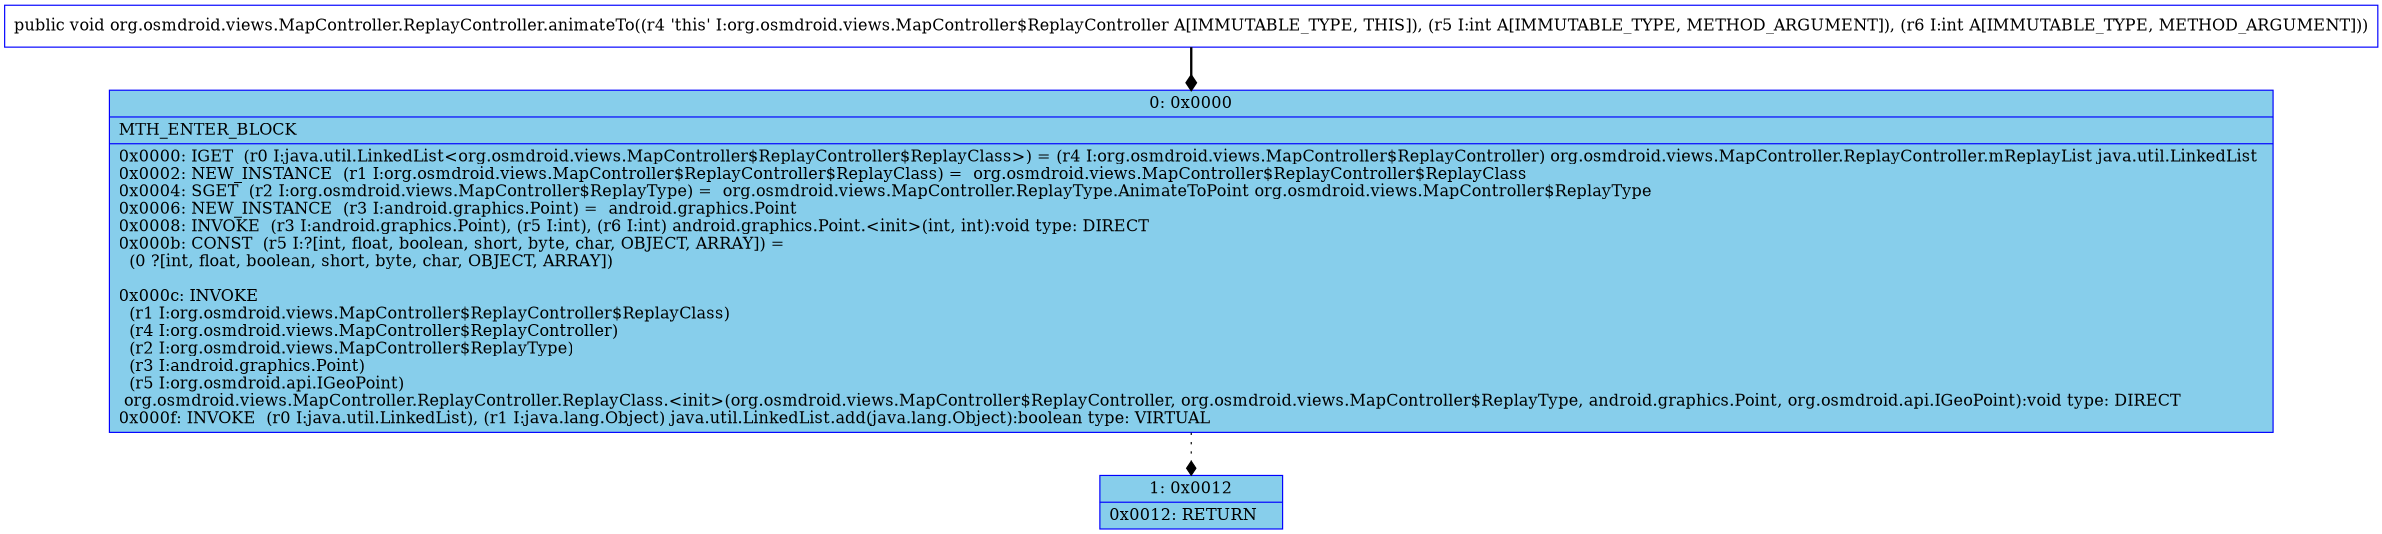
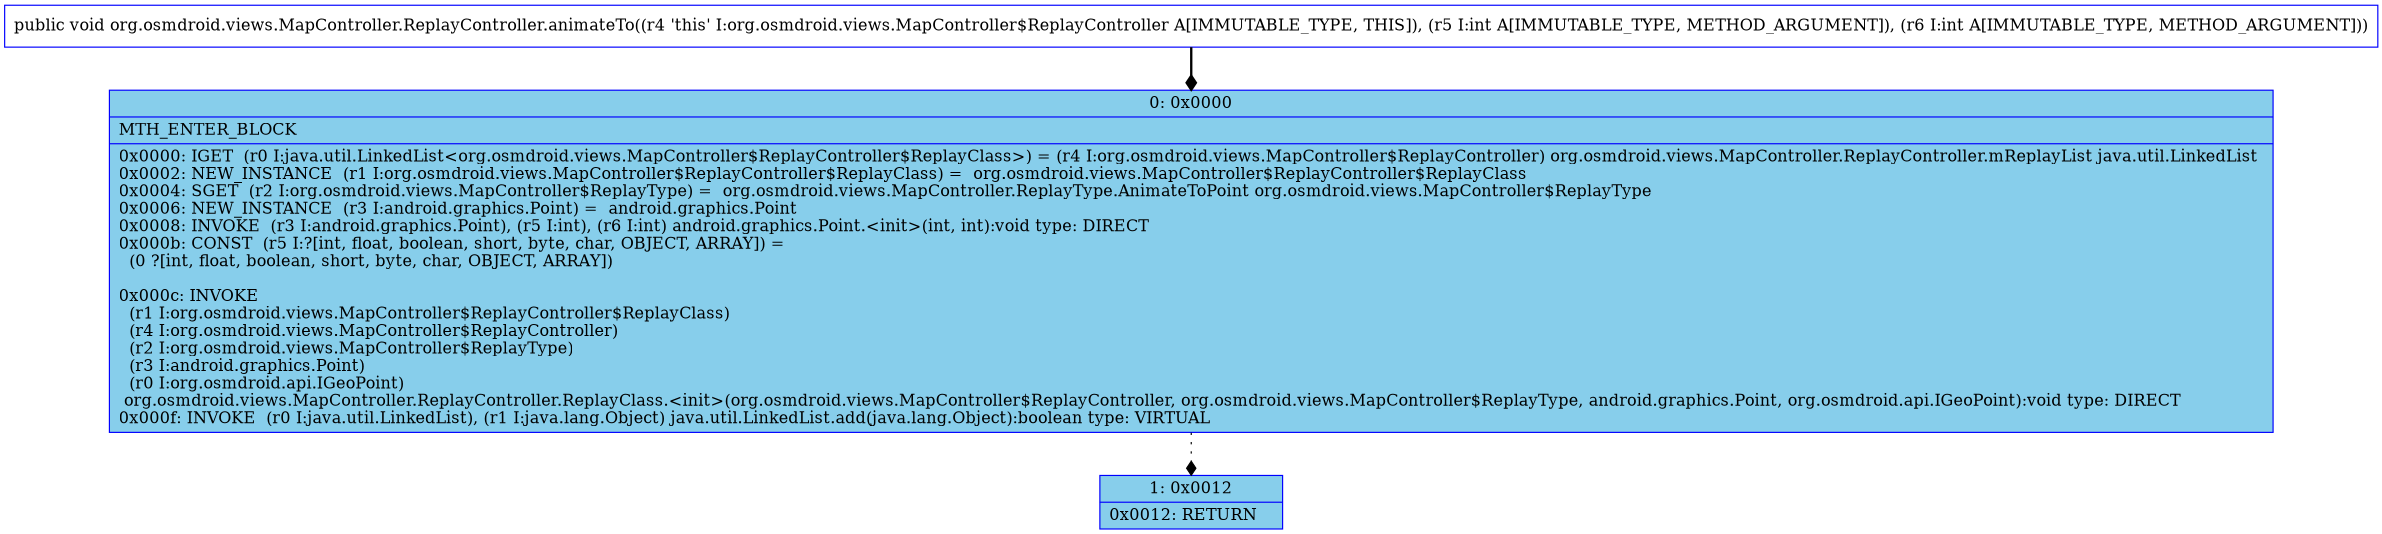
node "0: 0x0000": text "(r5 I:org.osmdroid.api.IGeoPoint)" -> "(r0 I:org.osmdroid.api.IGeoPoint)"
